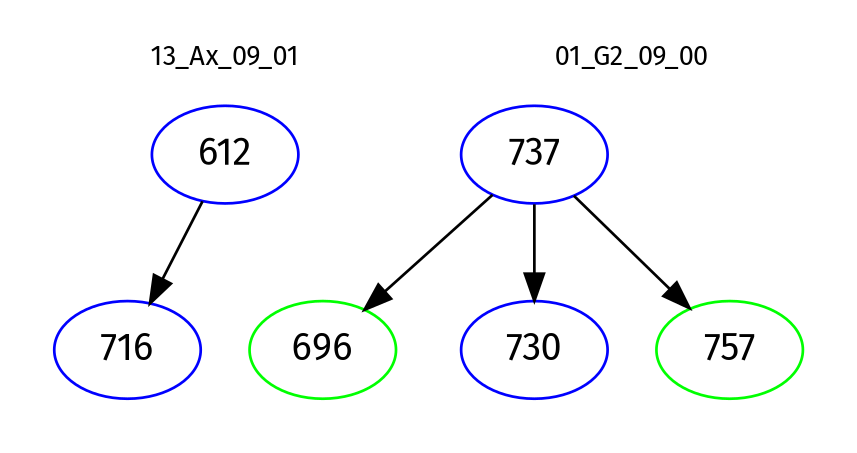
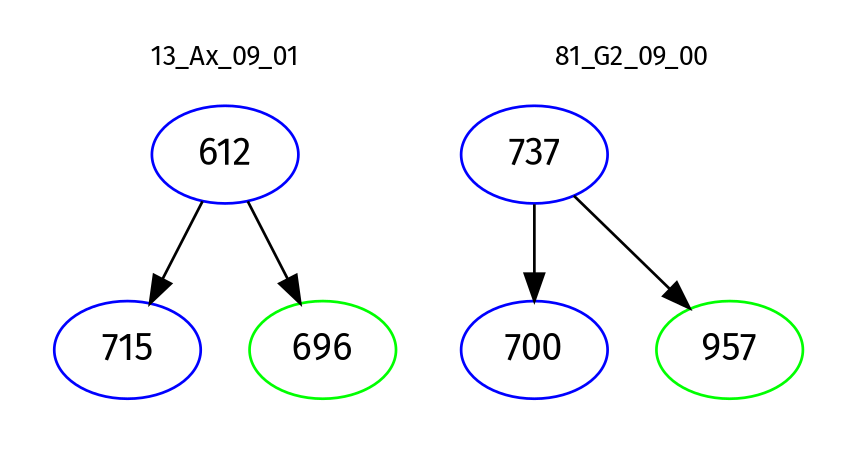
cluster "01_G2_09_00": label "01_G2_09_00" -> "81_G2_09_00"
edge "737" -> "696": now "612" -> "696"
node "716": label "716" -> "715"
node "730": label "730" -> "700"
node "757": label "757" -> "957"
